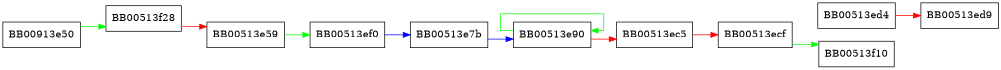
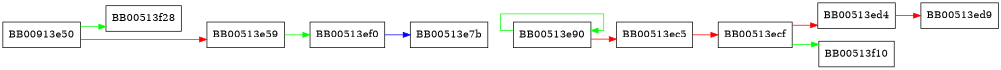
edge "BB00513ecf" -> "BB00513ed4": added
edge "BB00513f28" -> "BB00513e59": now "BB00913e50" -> "BB00513e59"
edge "BB00513e7b" -> "BB00513e90": removed
